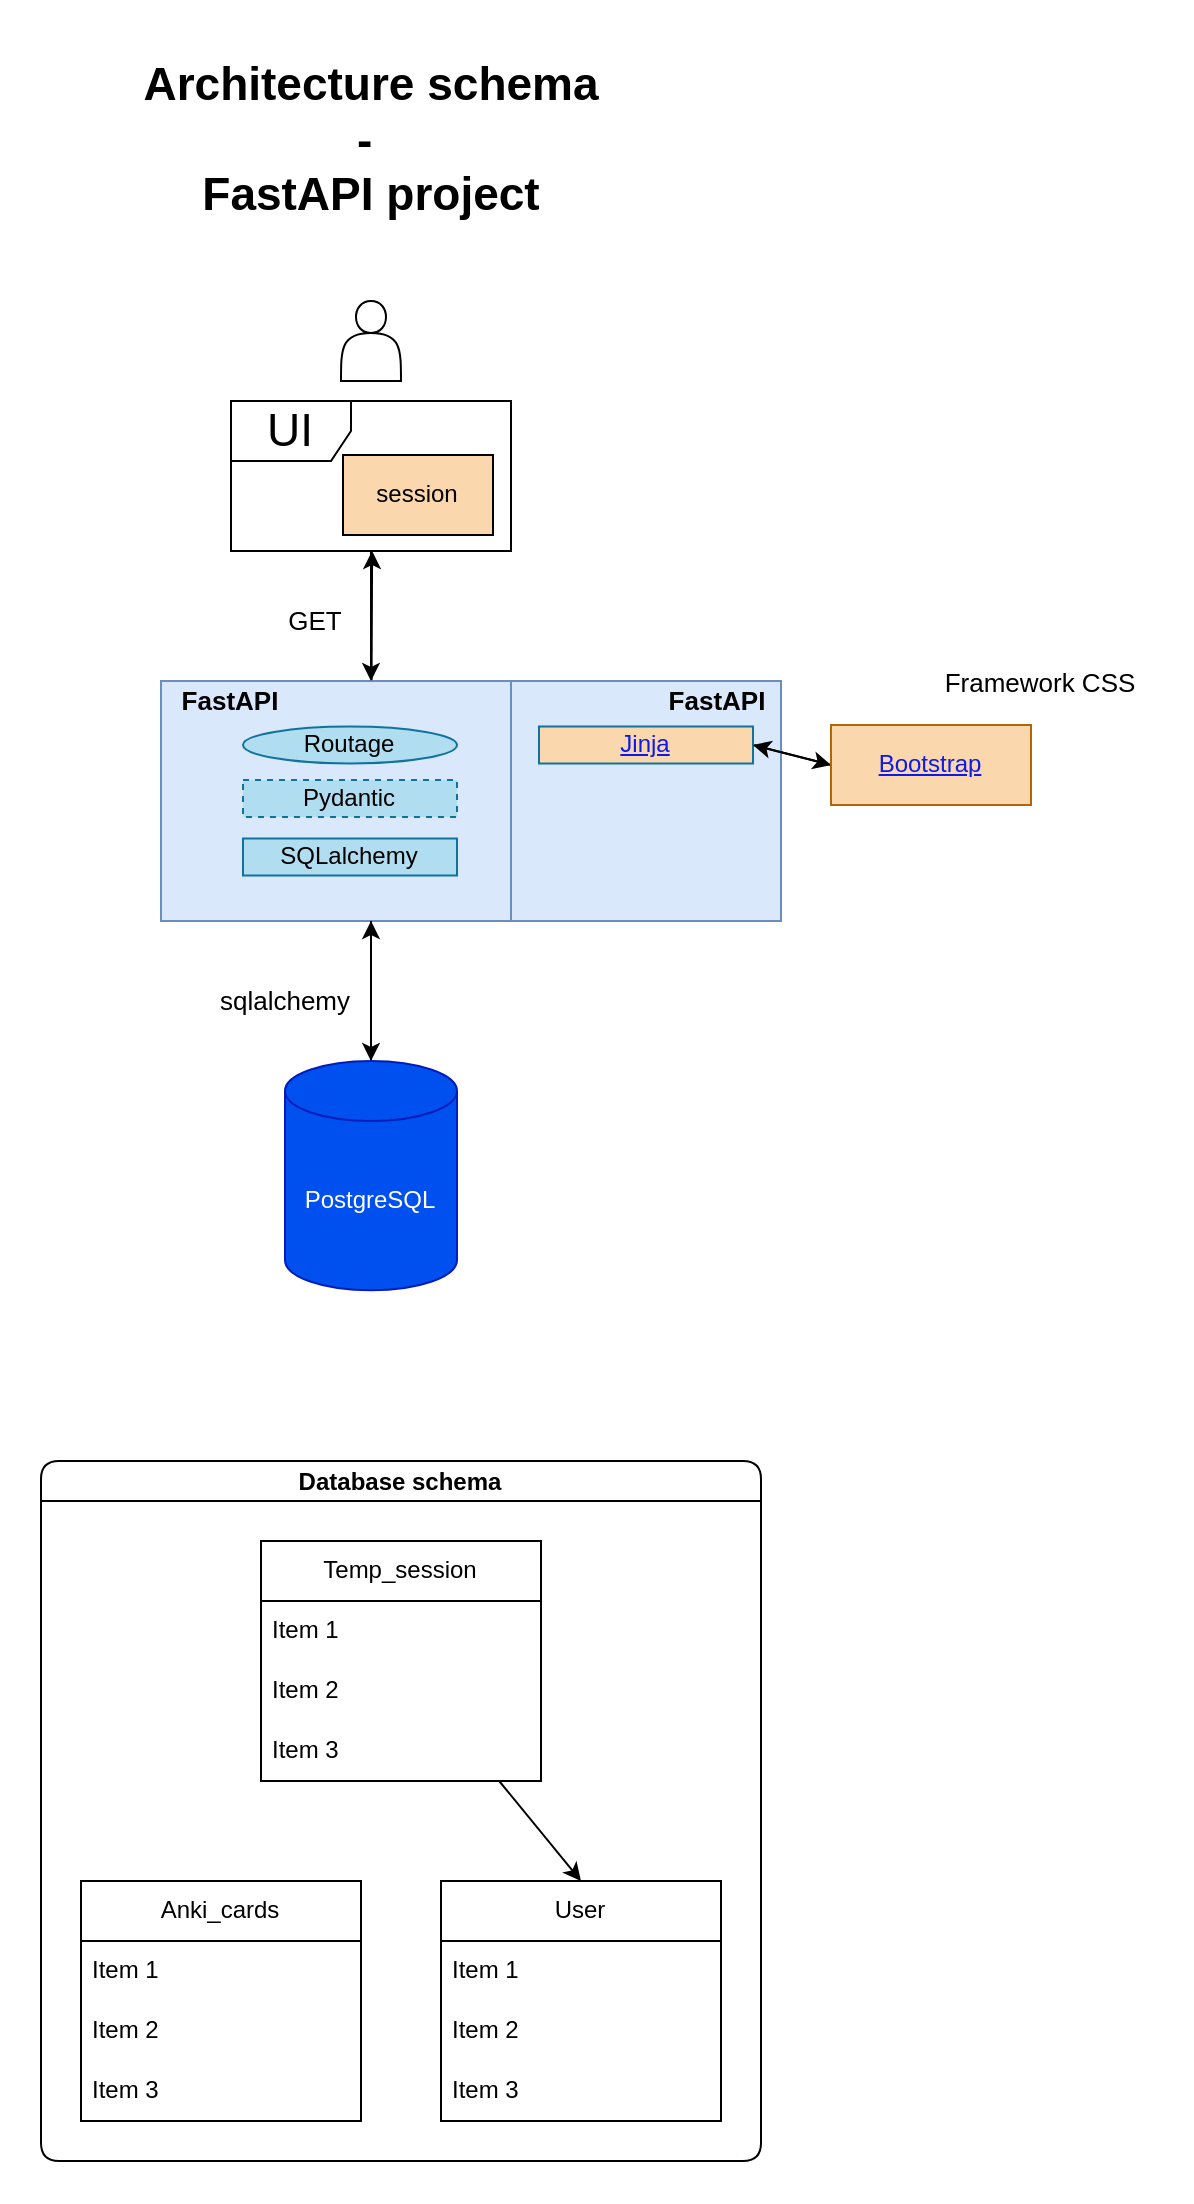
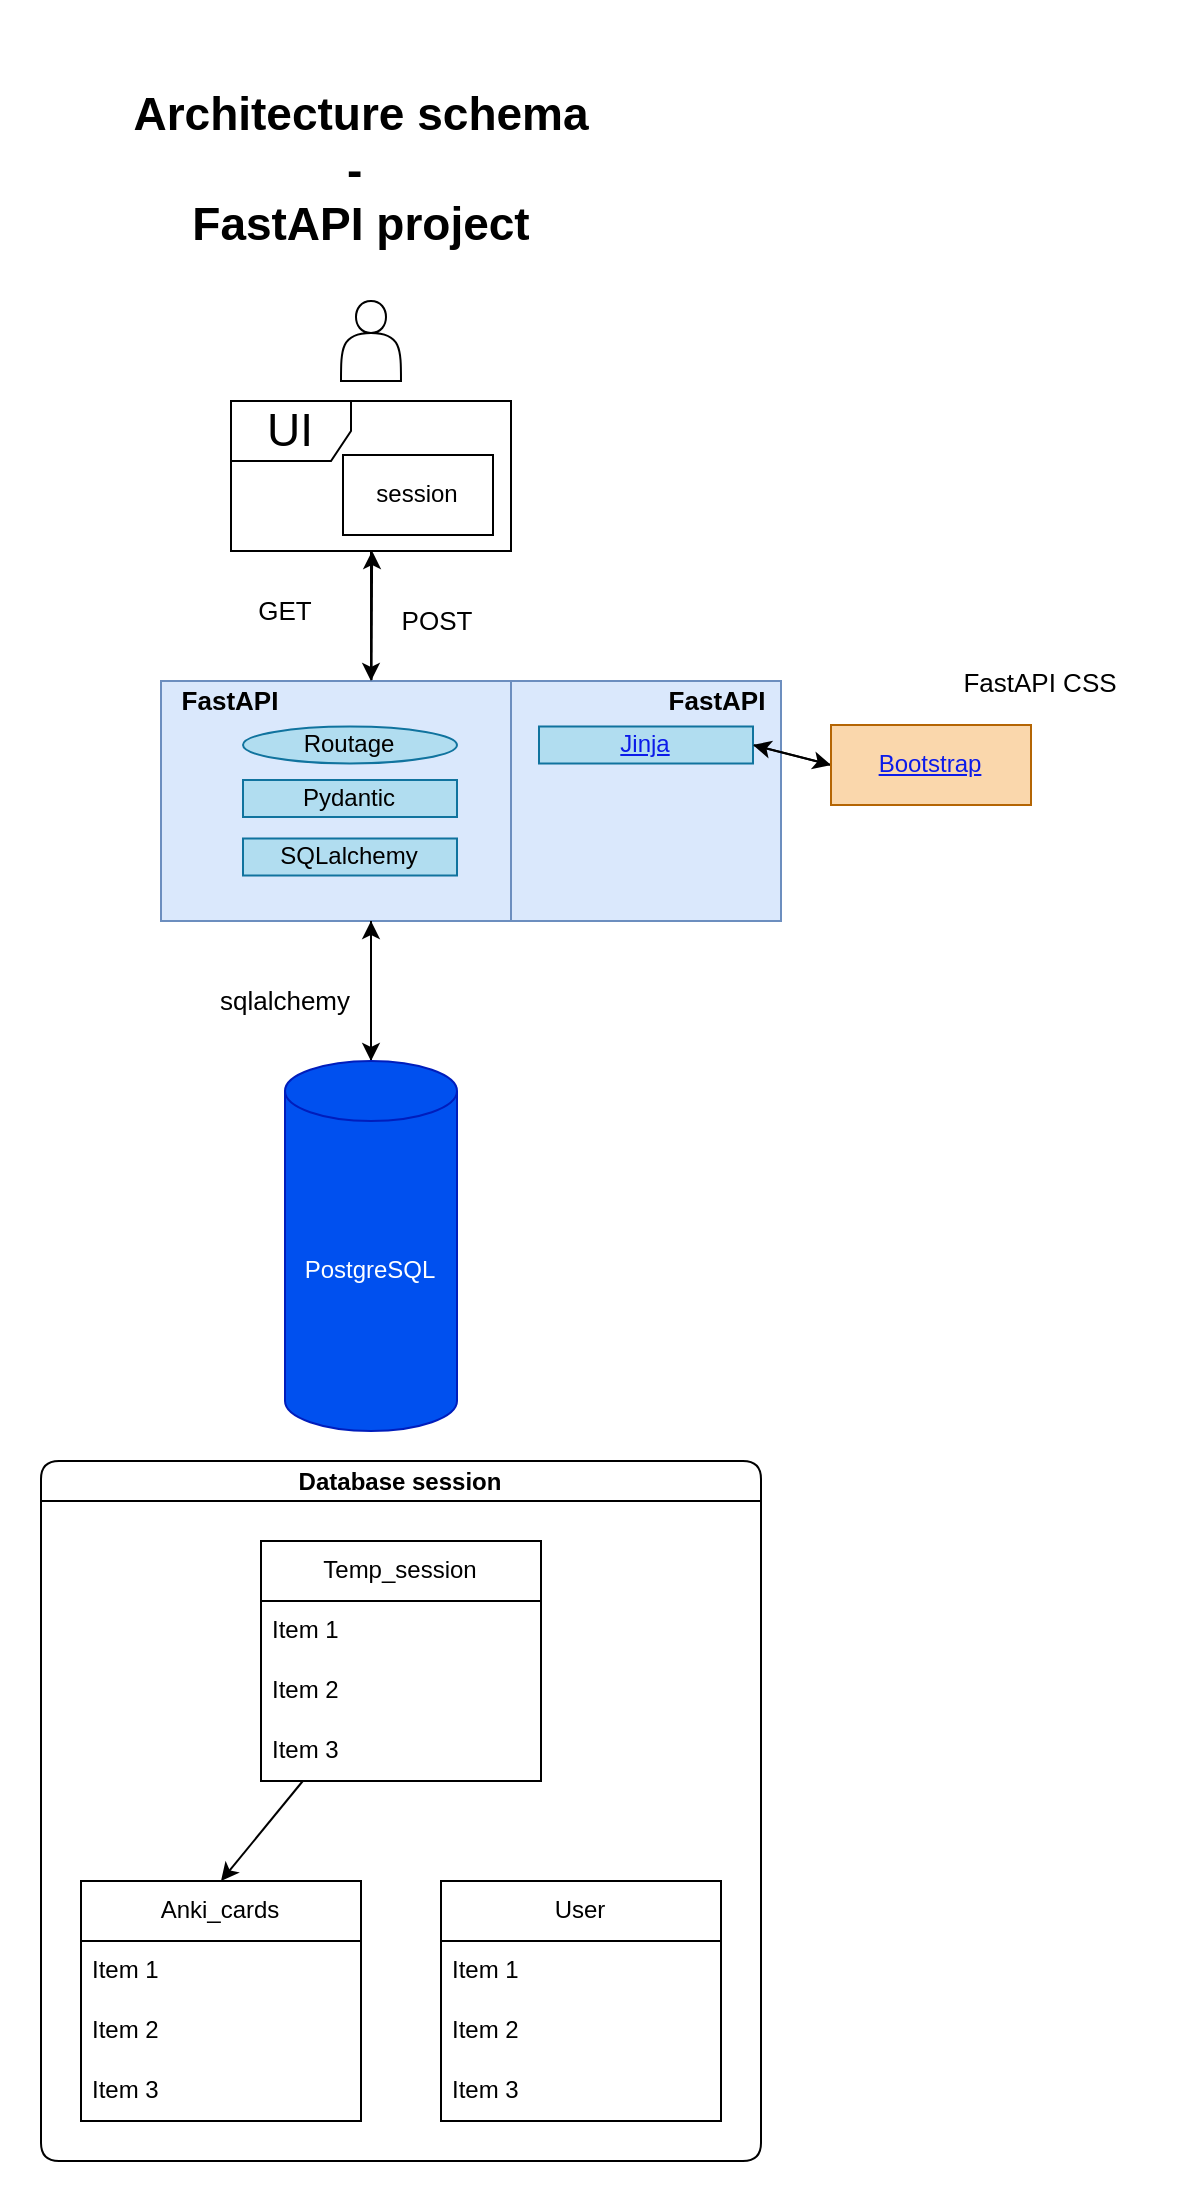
node "Architecture schema- FastAPI project": moved (371, 141) -> (361, 171)
node "session": fillcolor #fad7ac -> #ffffff
node "GET": moved (316, 621) -> (286, 611)
node "POST": added
node "Framework CSS": label "Framework CSS" -> "FastAPI CSS"
node "Jinja": fillcolor #fad7ac -> #b1ddf0
node "Pydantic": style dashed -> solid
node "PostgreSQL": size 172x229 -> 172x370
node "Database schema": label "Database schema" -> "Database session"
edge "Temp_session" -> "Anki_cards": added
edge "Temp_session" -> "User": removed
